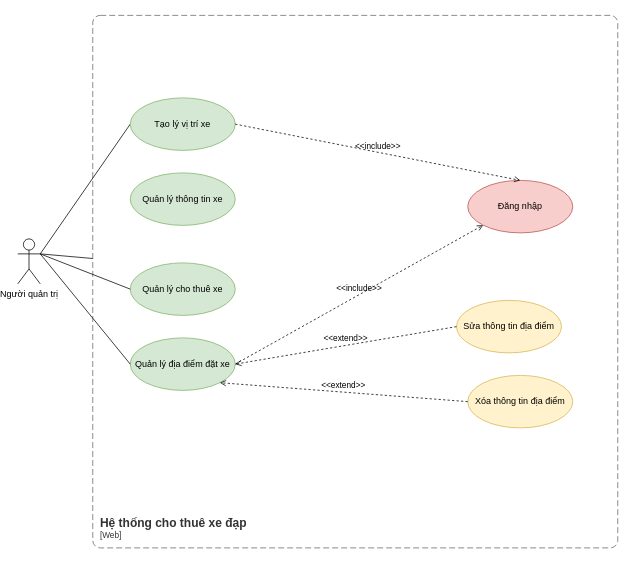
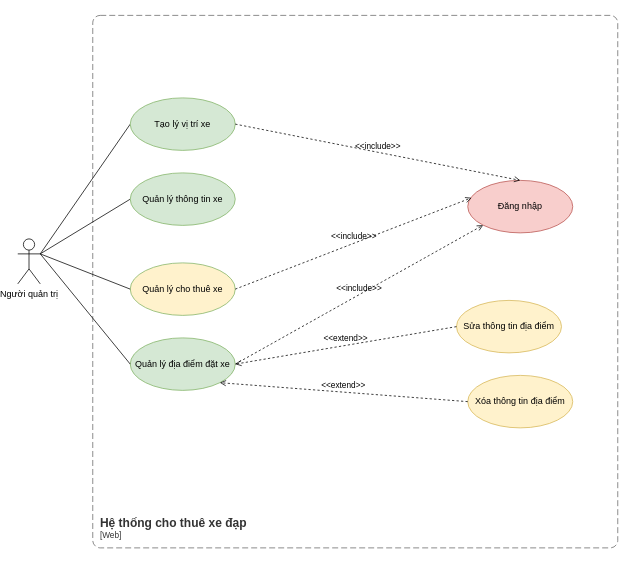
edge "Quản lý cho thuê xe" -> "Đăng nhập": added, label "<<include>>"
edge "Người quản trị" -- "Hệ thống cho thuê xe đạp [Web]": now "Người quản trị" -- "Quản lý thông tin xe"
node "Quản lý cho thuê xe": fillcolor #d5e8d4 -> #fff2cc
